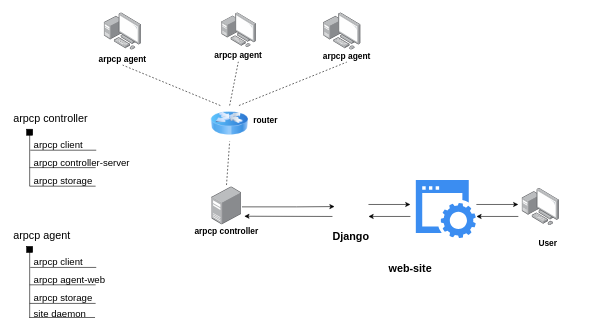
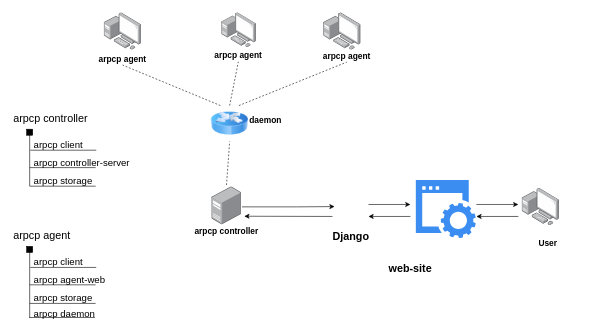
node "router": label "router" -> "daemon"
node "site daemon": label "site daemon" -> "arpcp daemon"
